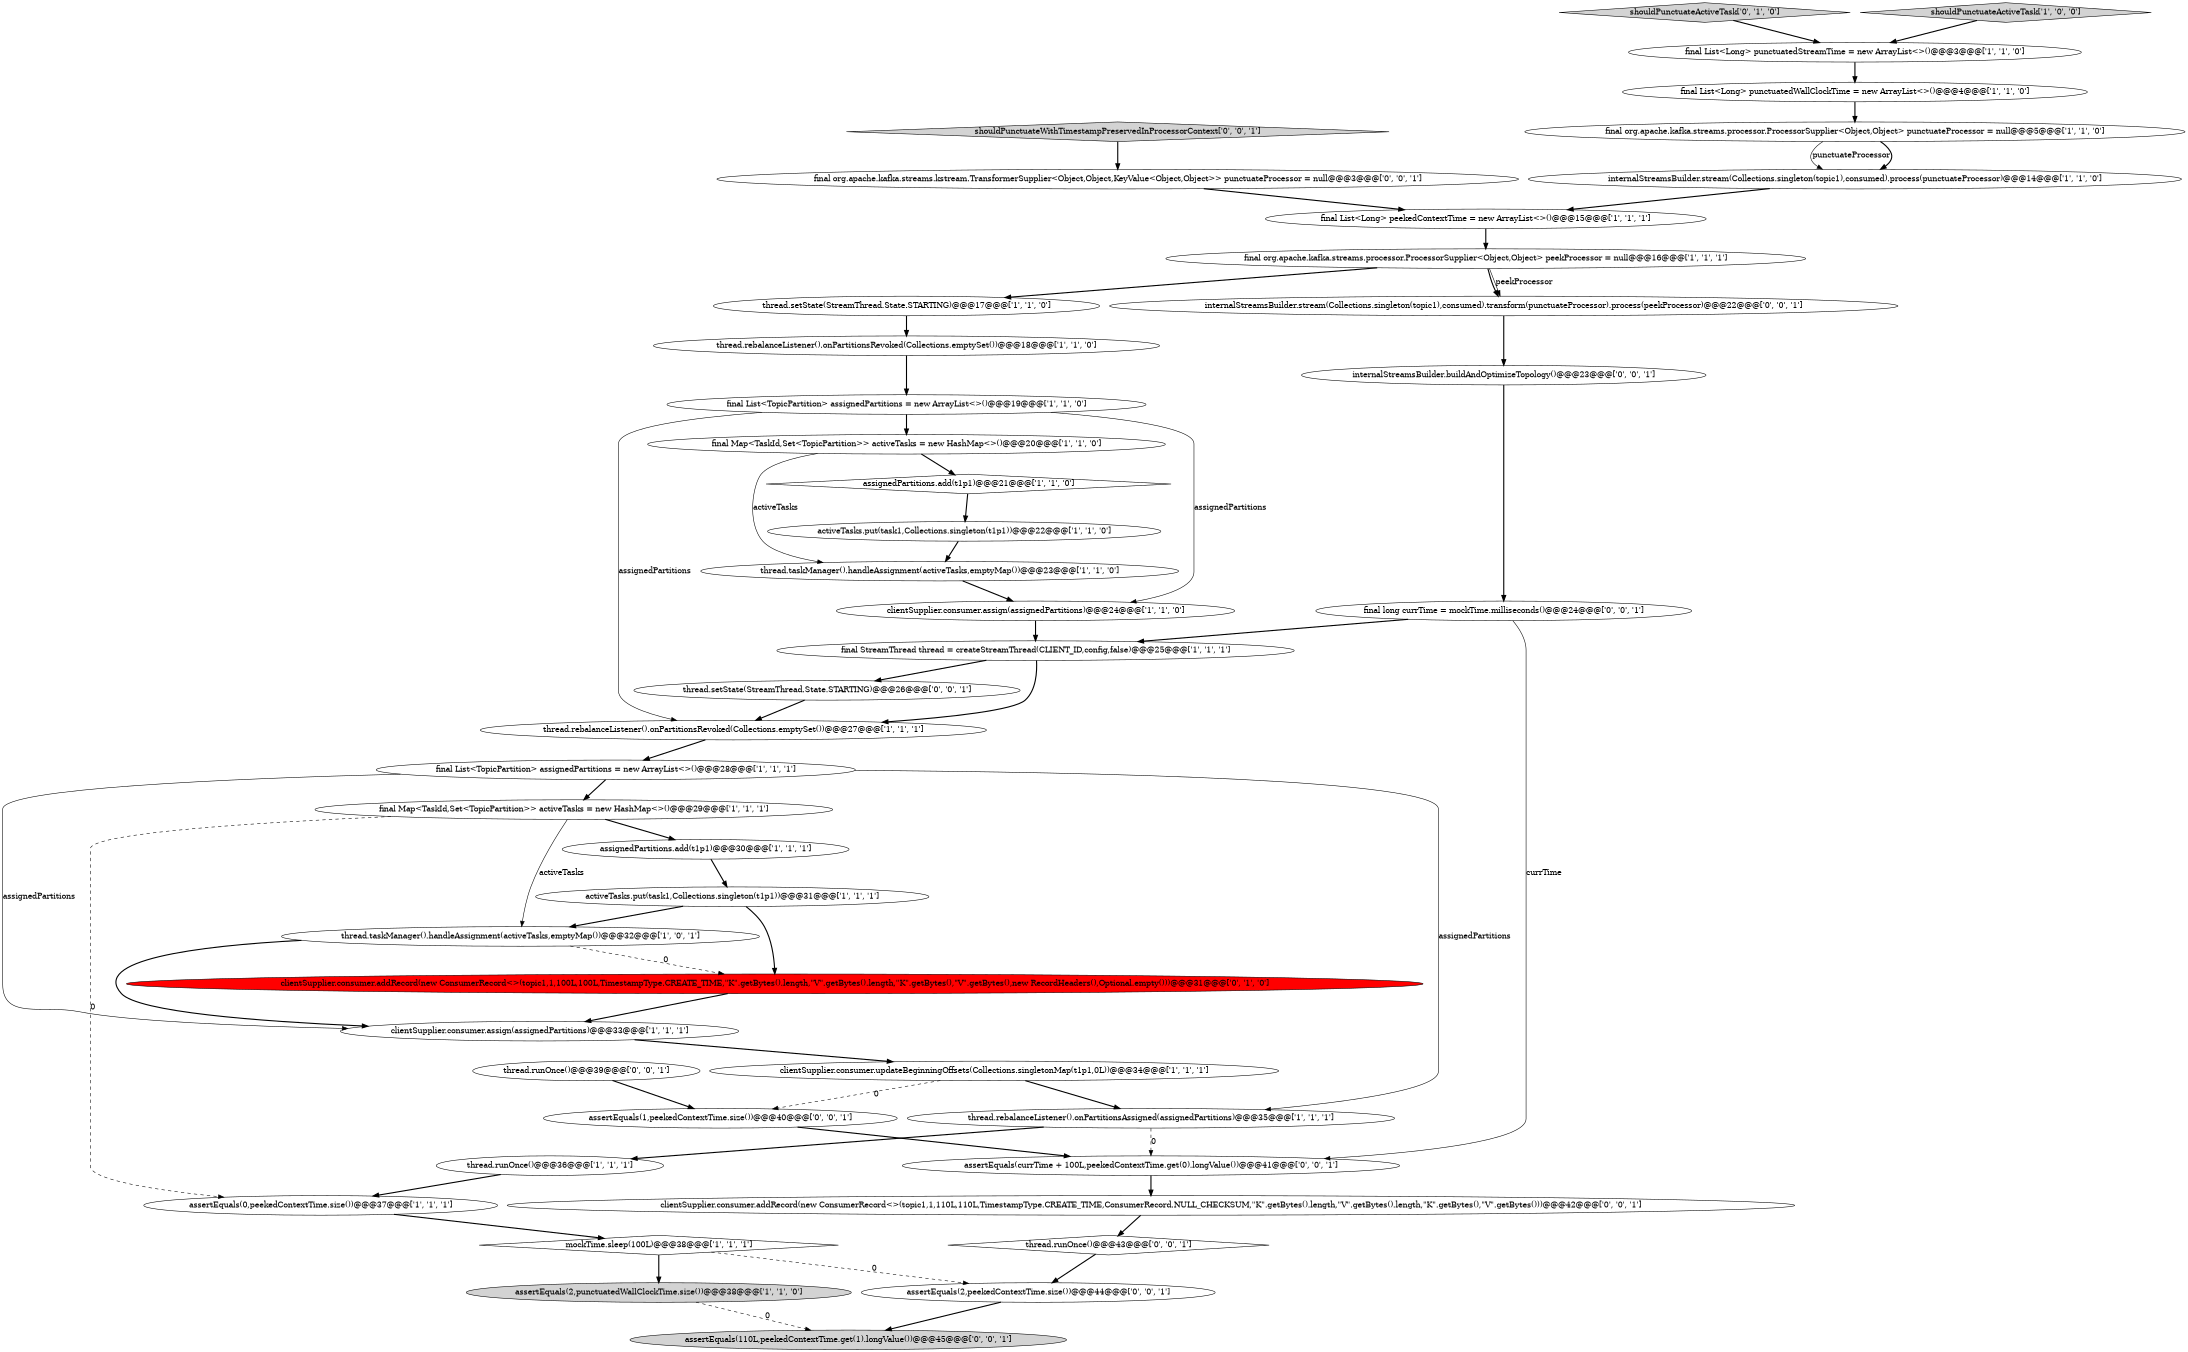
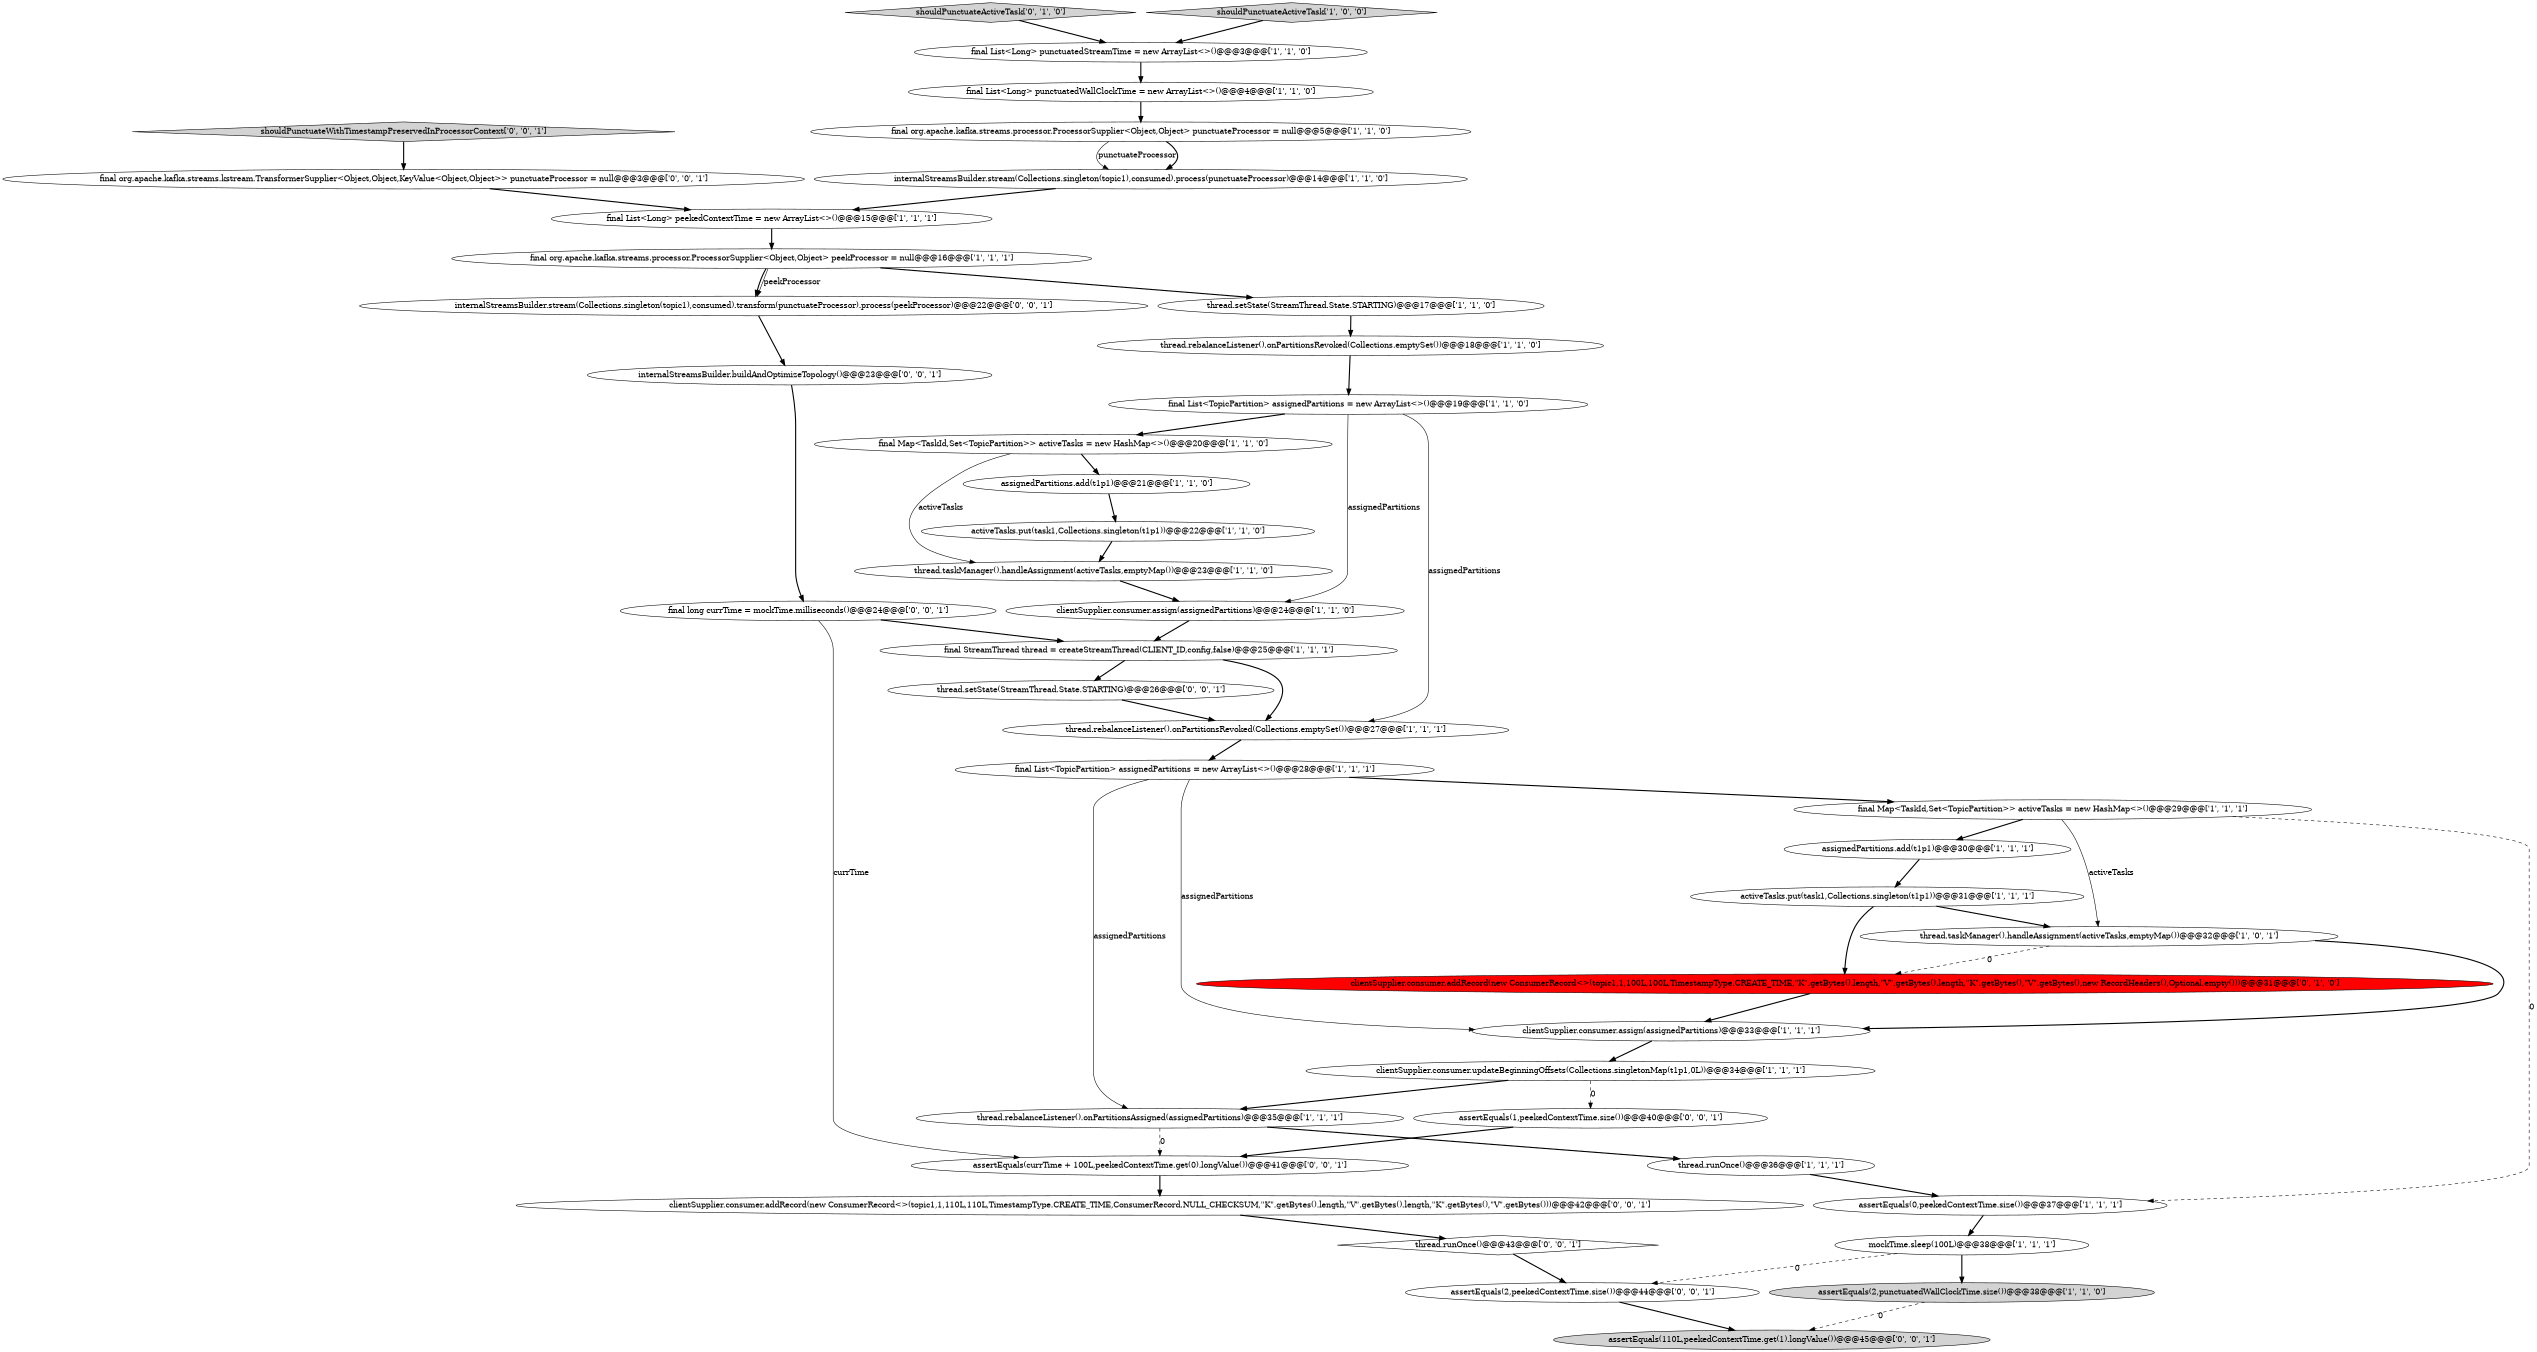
node "assignedPartitions.add(t1p1)@@@21@@@['1', '1', '0']": shape diamond -> ellipse
node "thread.runOnce()@@@39@@@['0', '0', '1']": removed
node "mockTime.sleep(100L)@@@38@@@['1', '1', '1']": shape diamond -> ellipse
